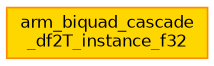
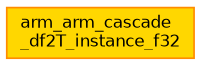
node "arm_biquad_cascade _df2T_instance_f32": label "arm_biquad_cascade _df2T_instance_f32" -> "arm_arm_cascade _df2T_instance_f32"
